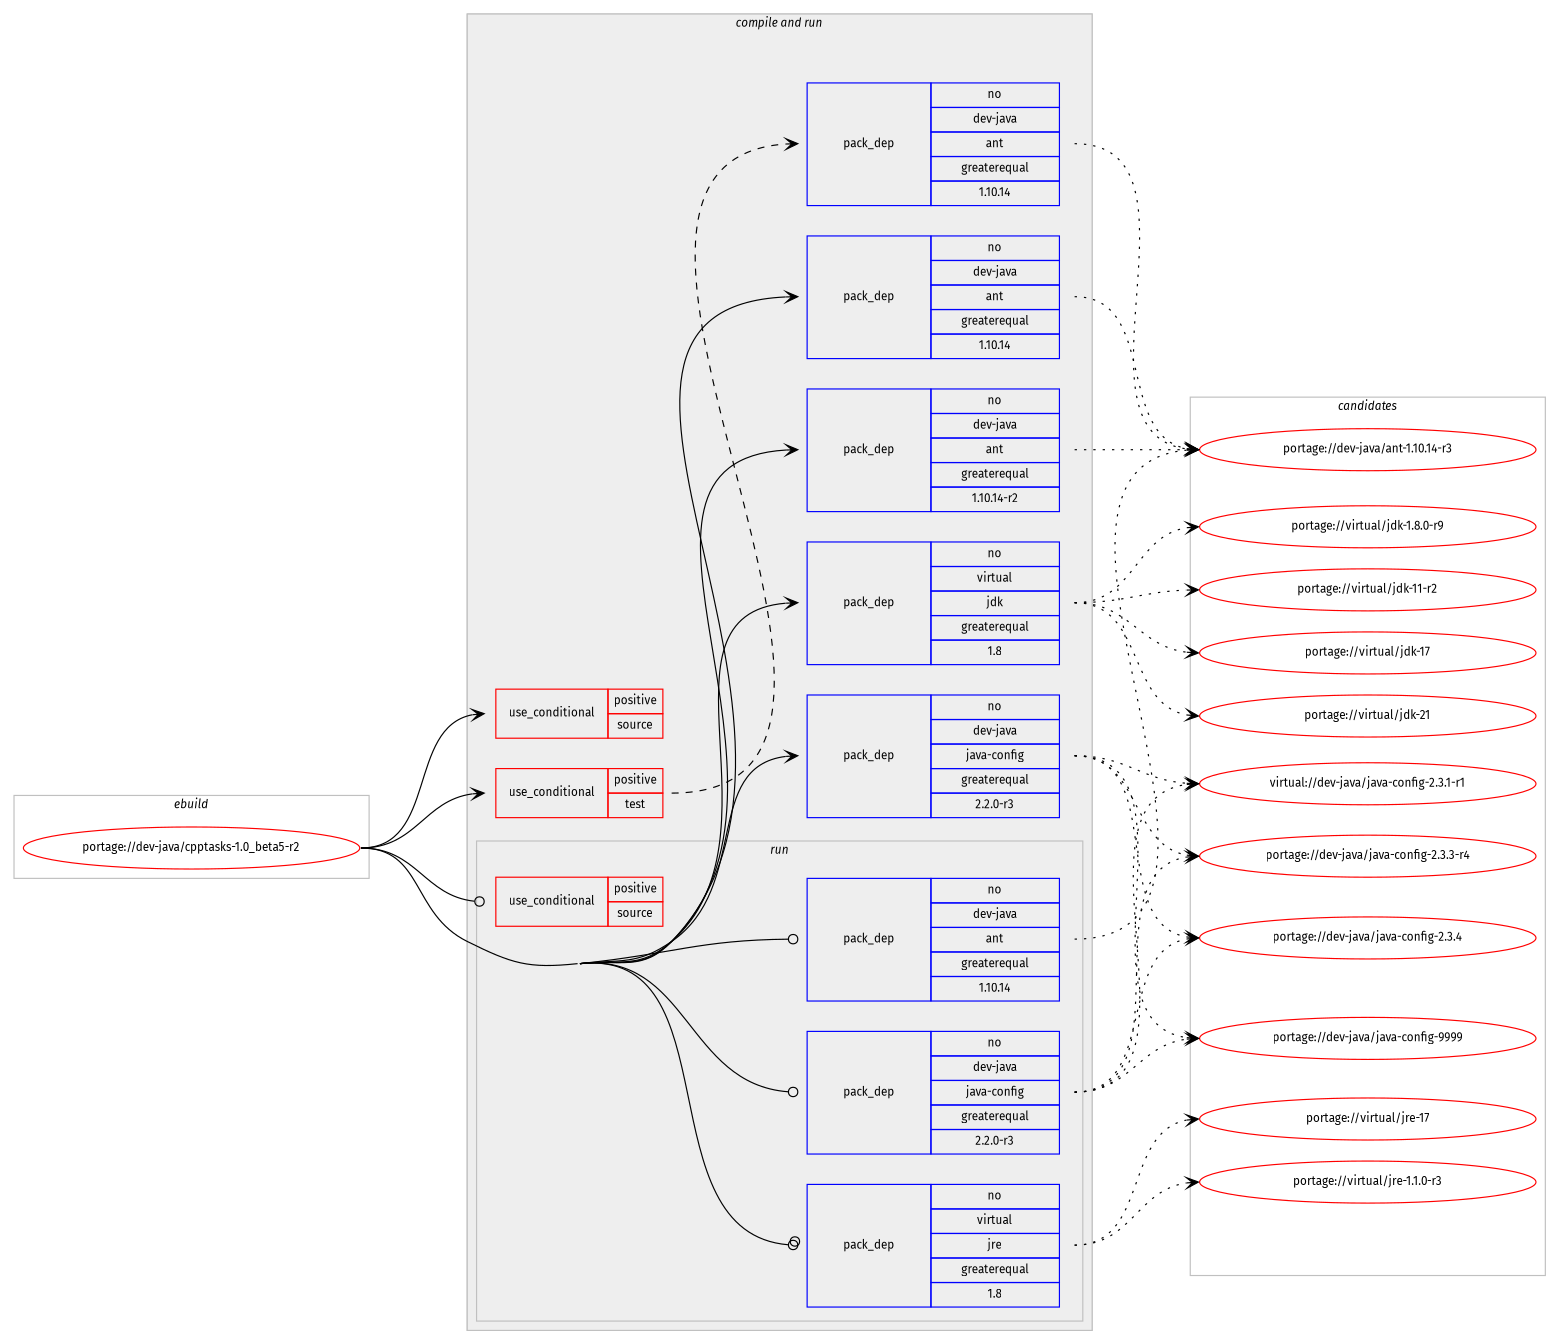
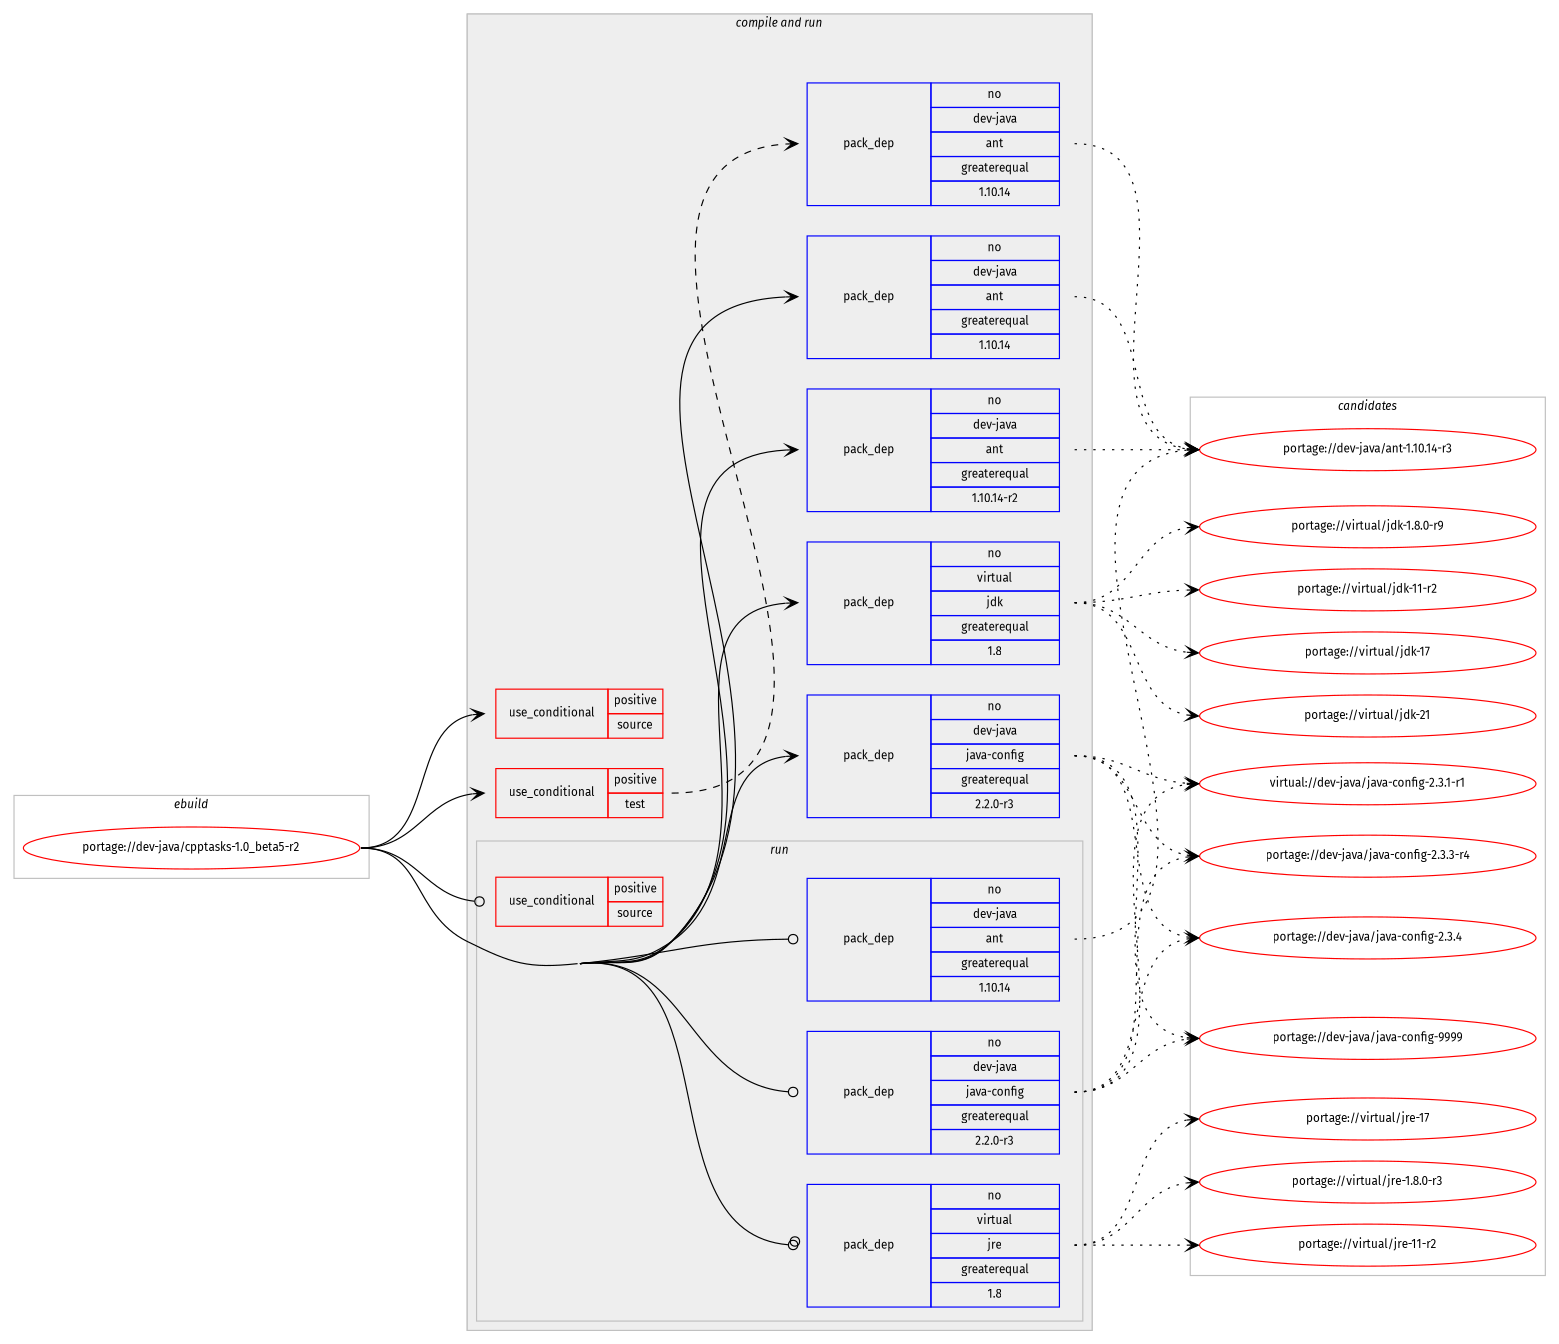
node "portage://virtual/jre-1.1.0-r3": label "portage://virtual/jre-1.1.0-r3" -> "portage://virtual/jre-1.8.0-r3"
node "portage://virtual/jre-11-r2": added
